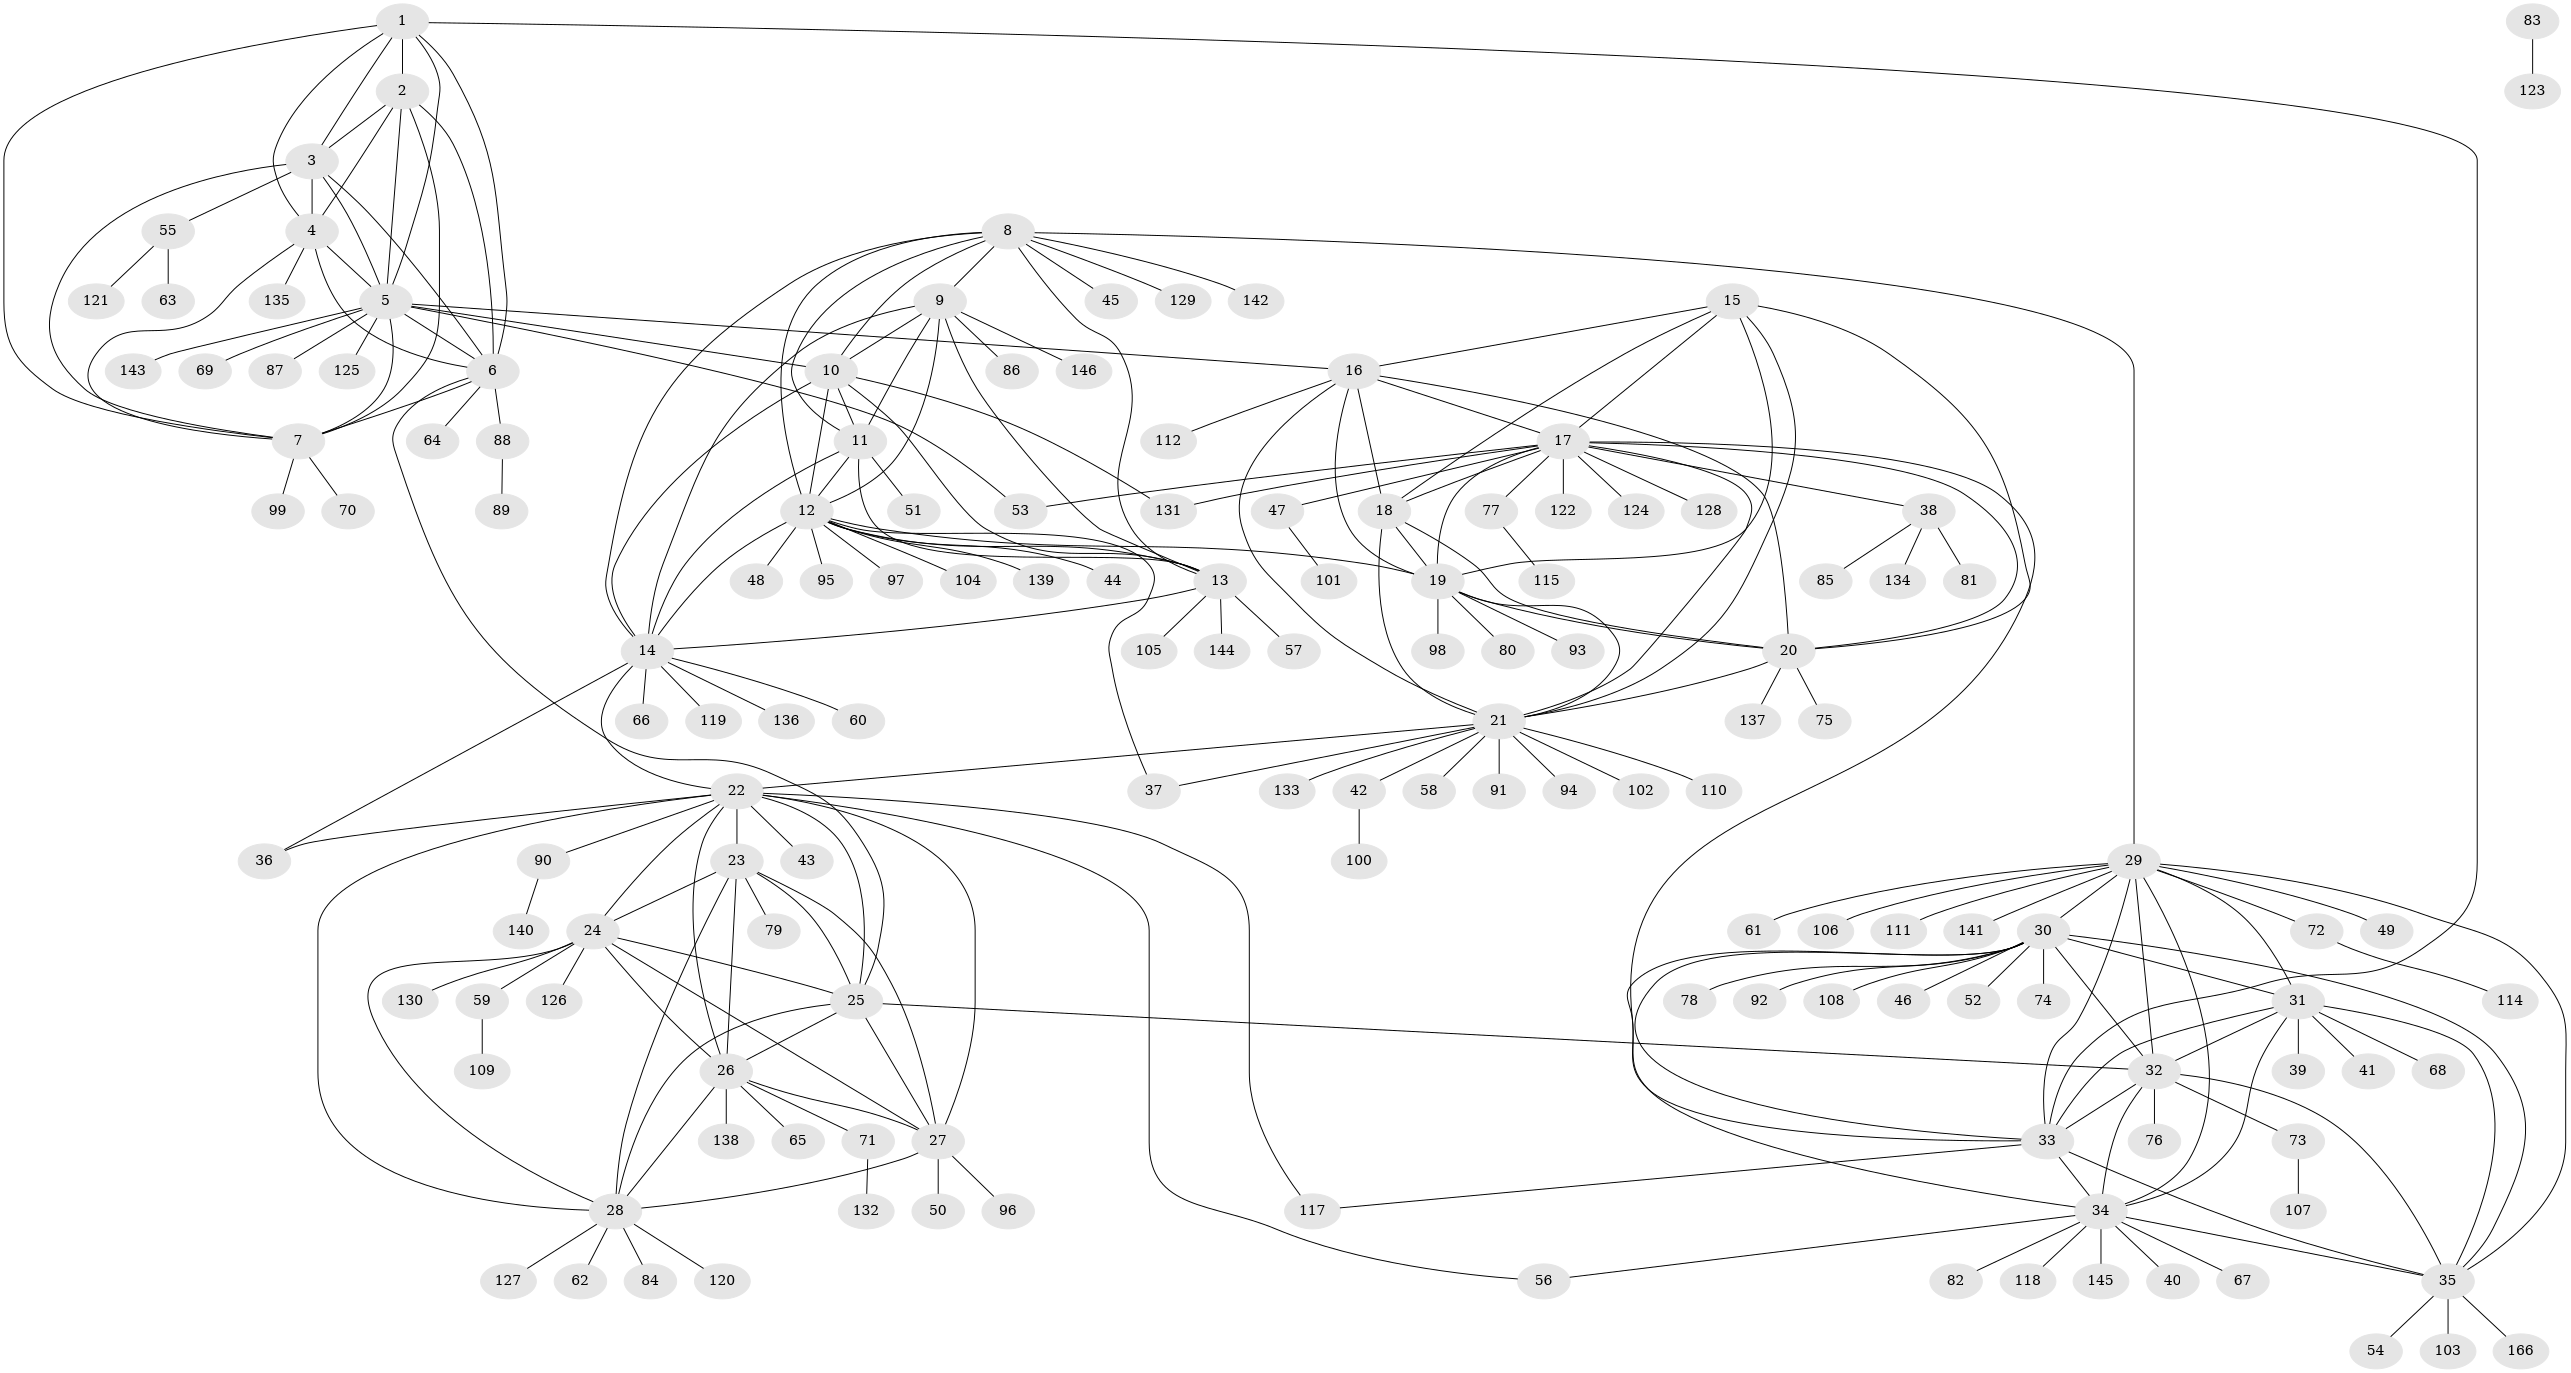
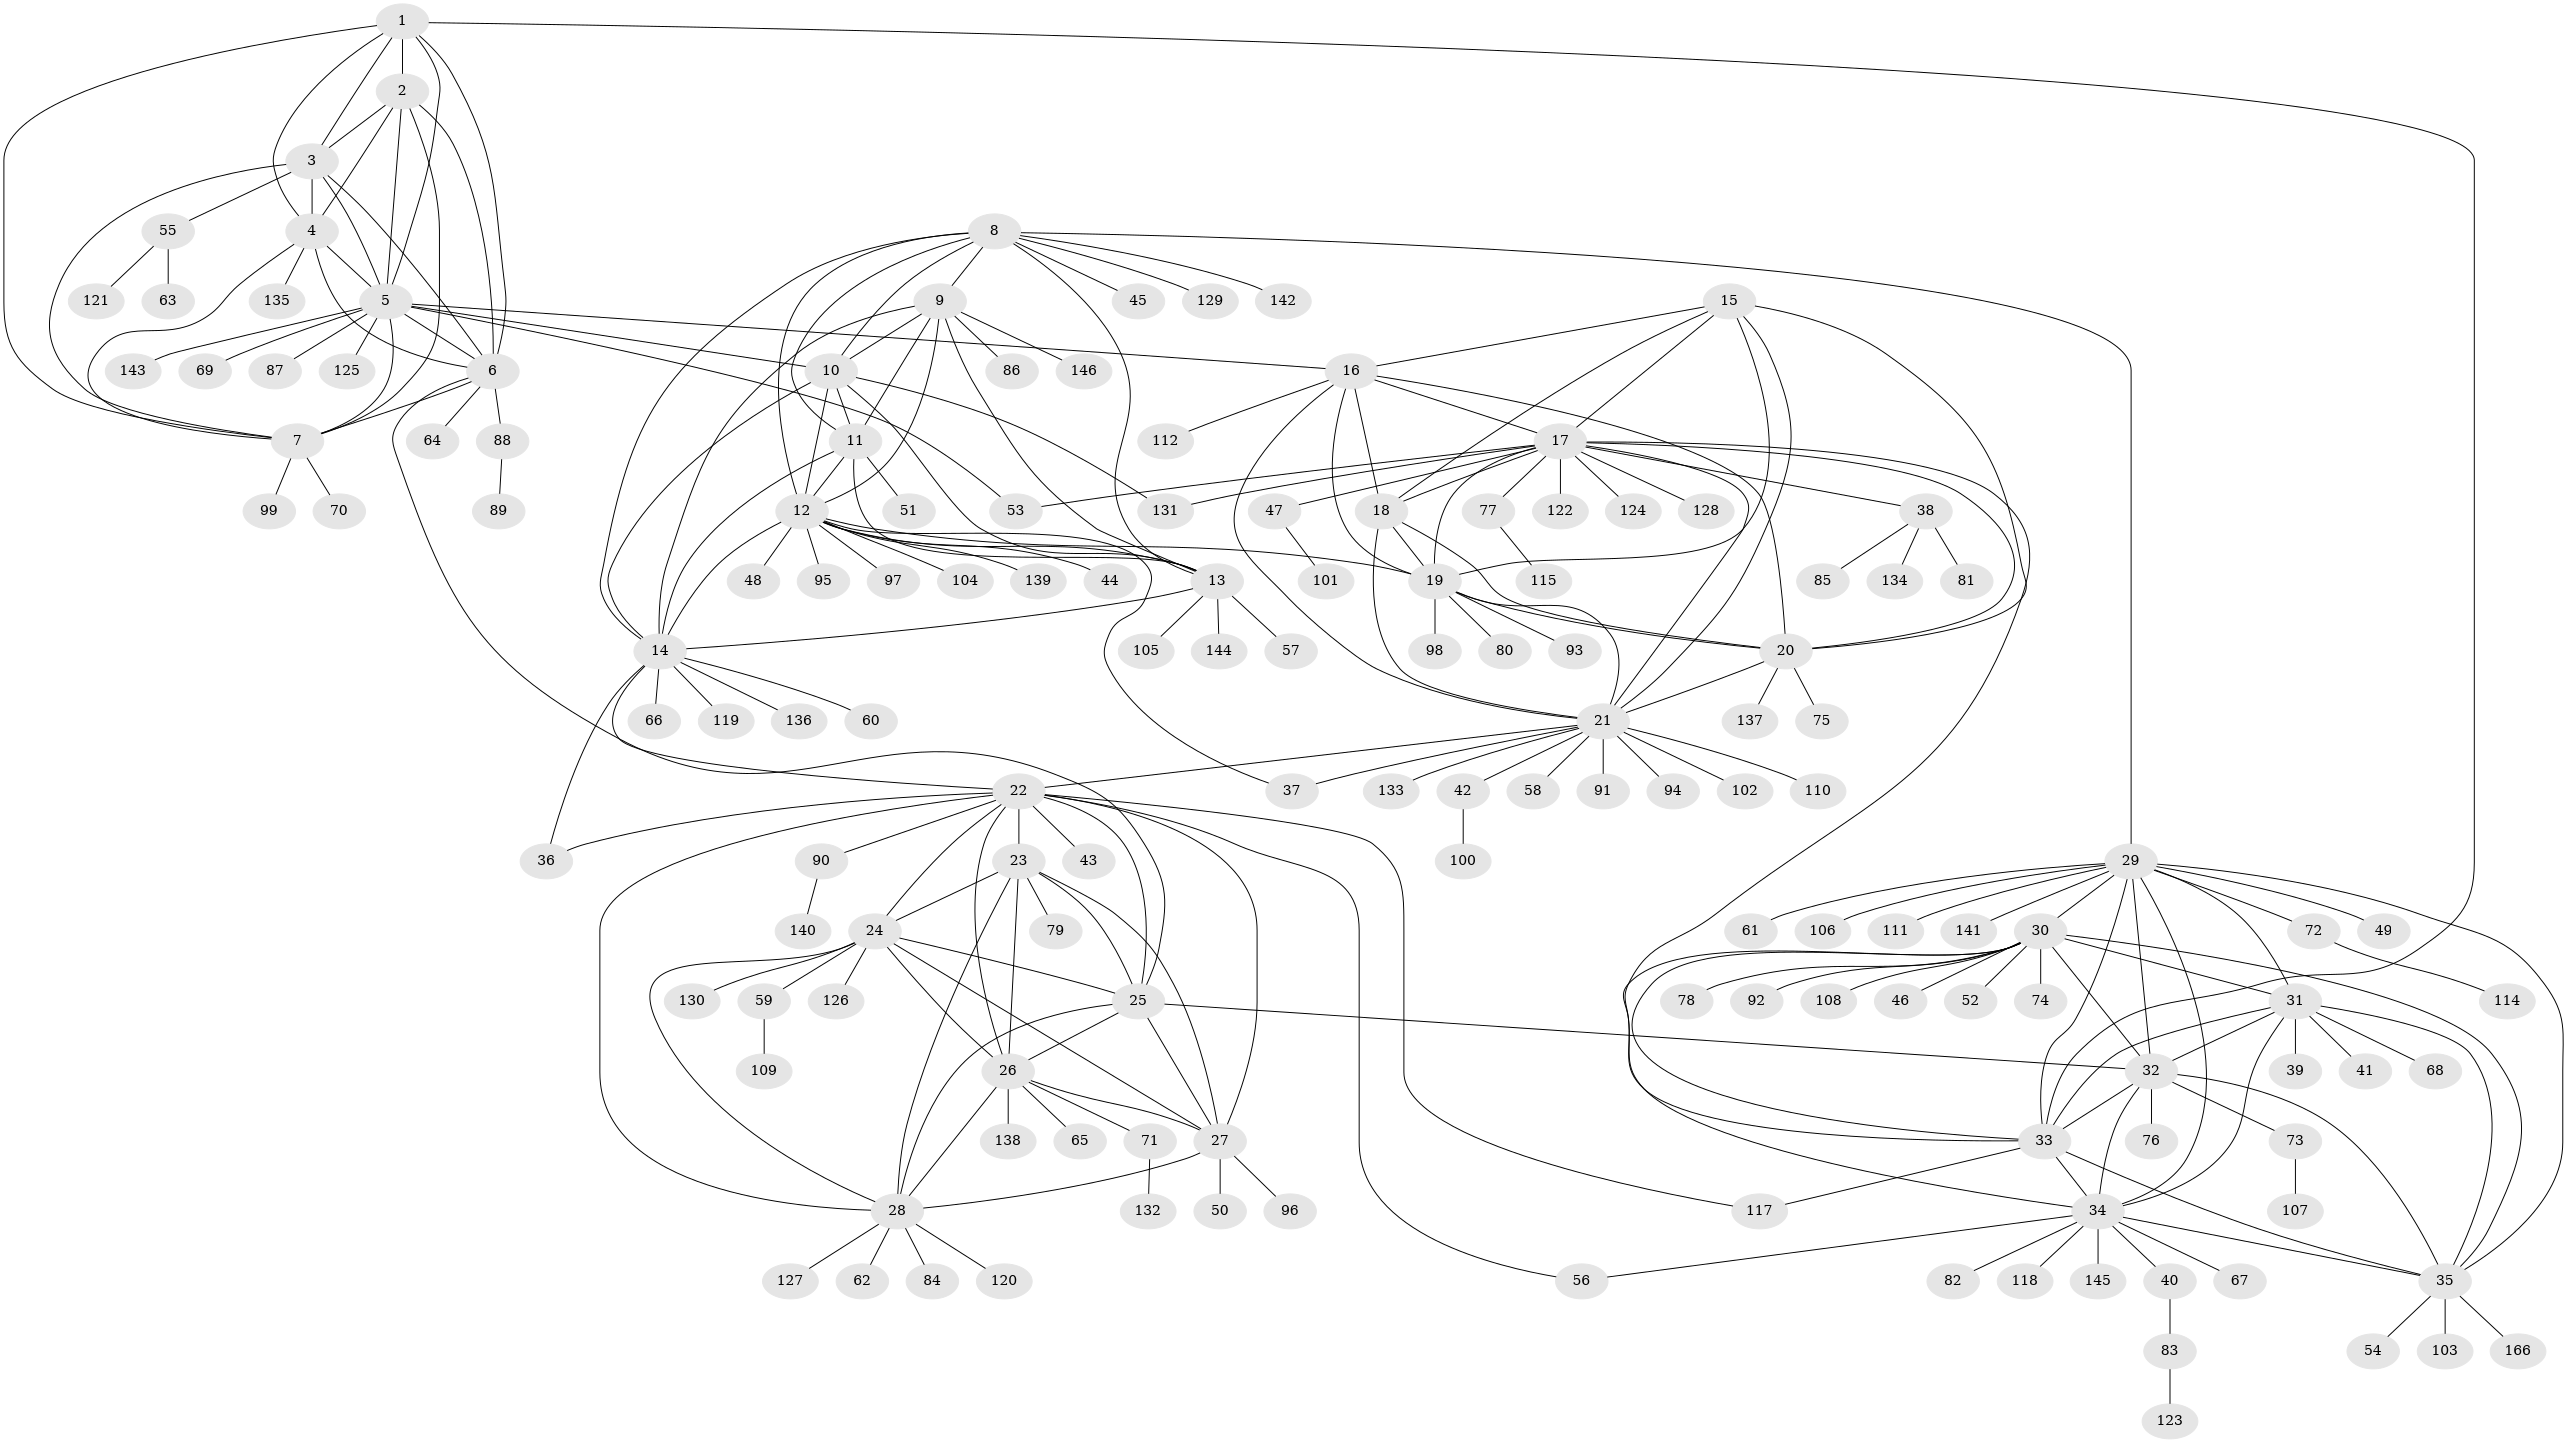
edge "40" -- "83": added
